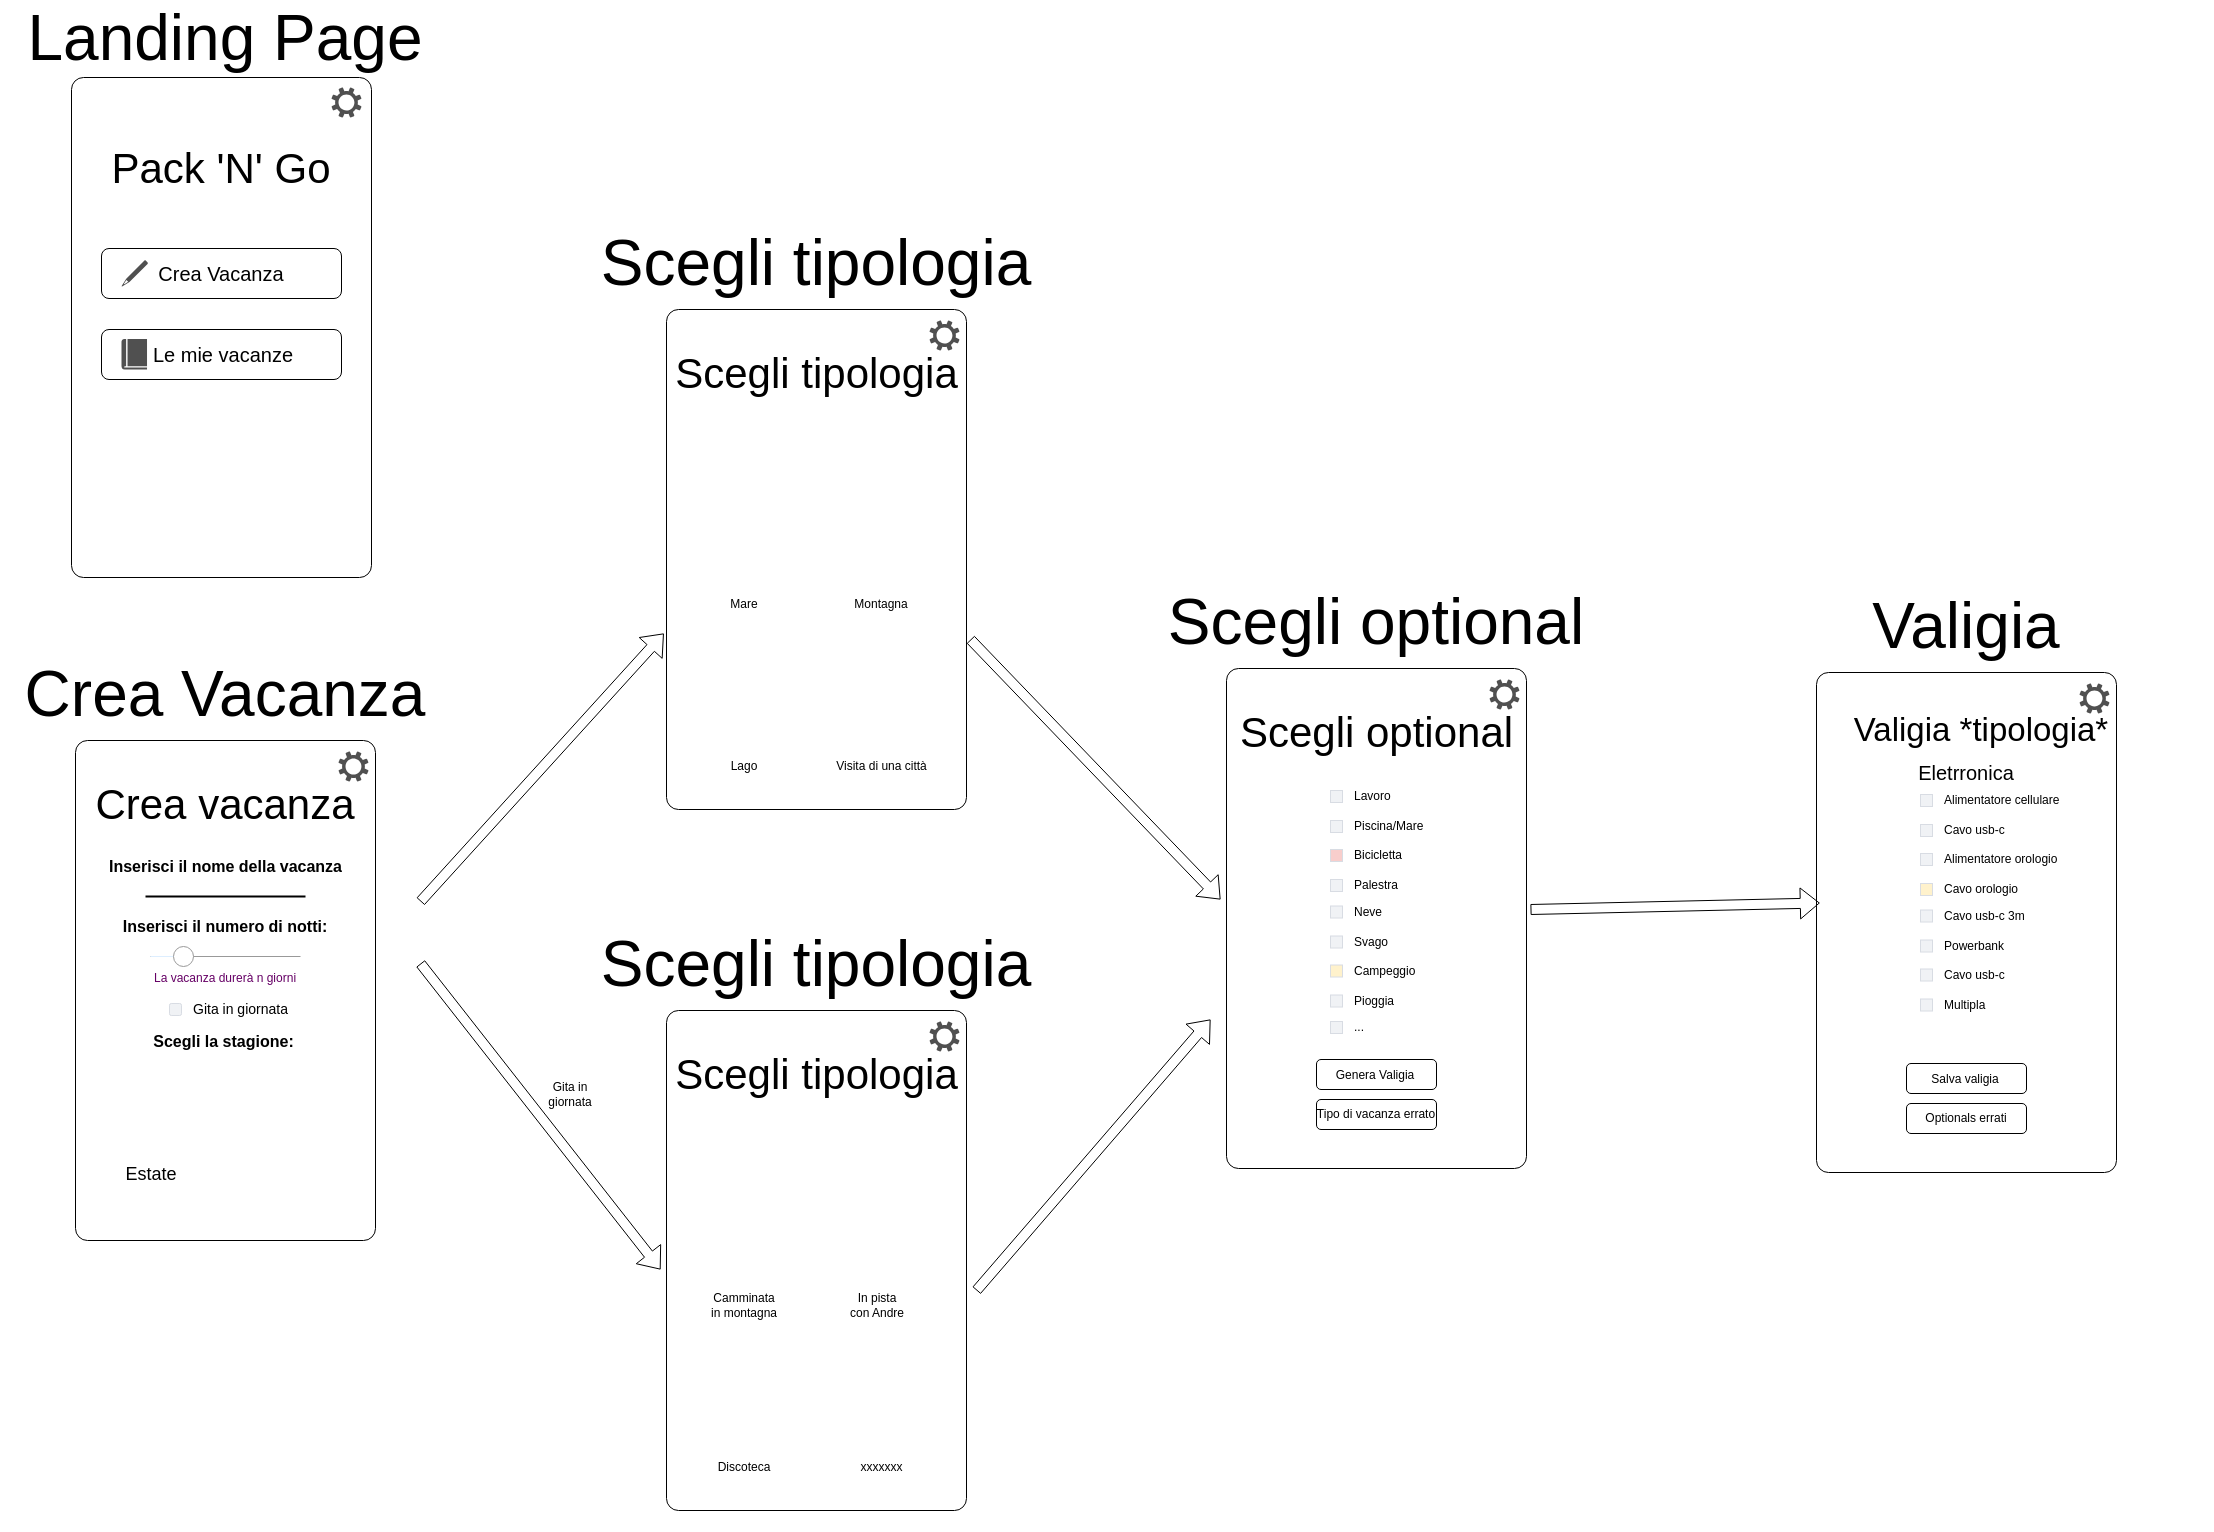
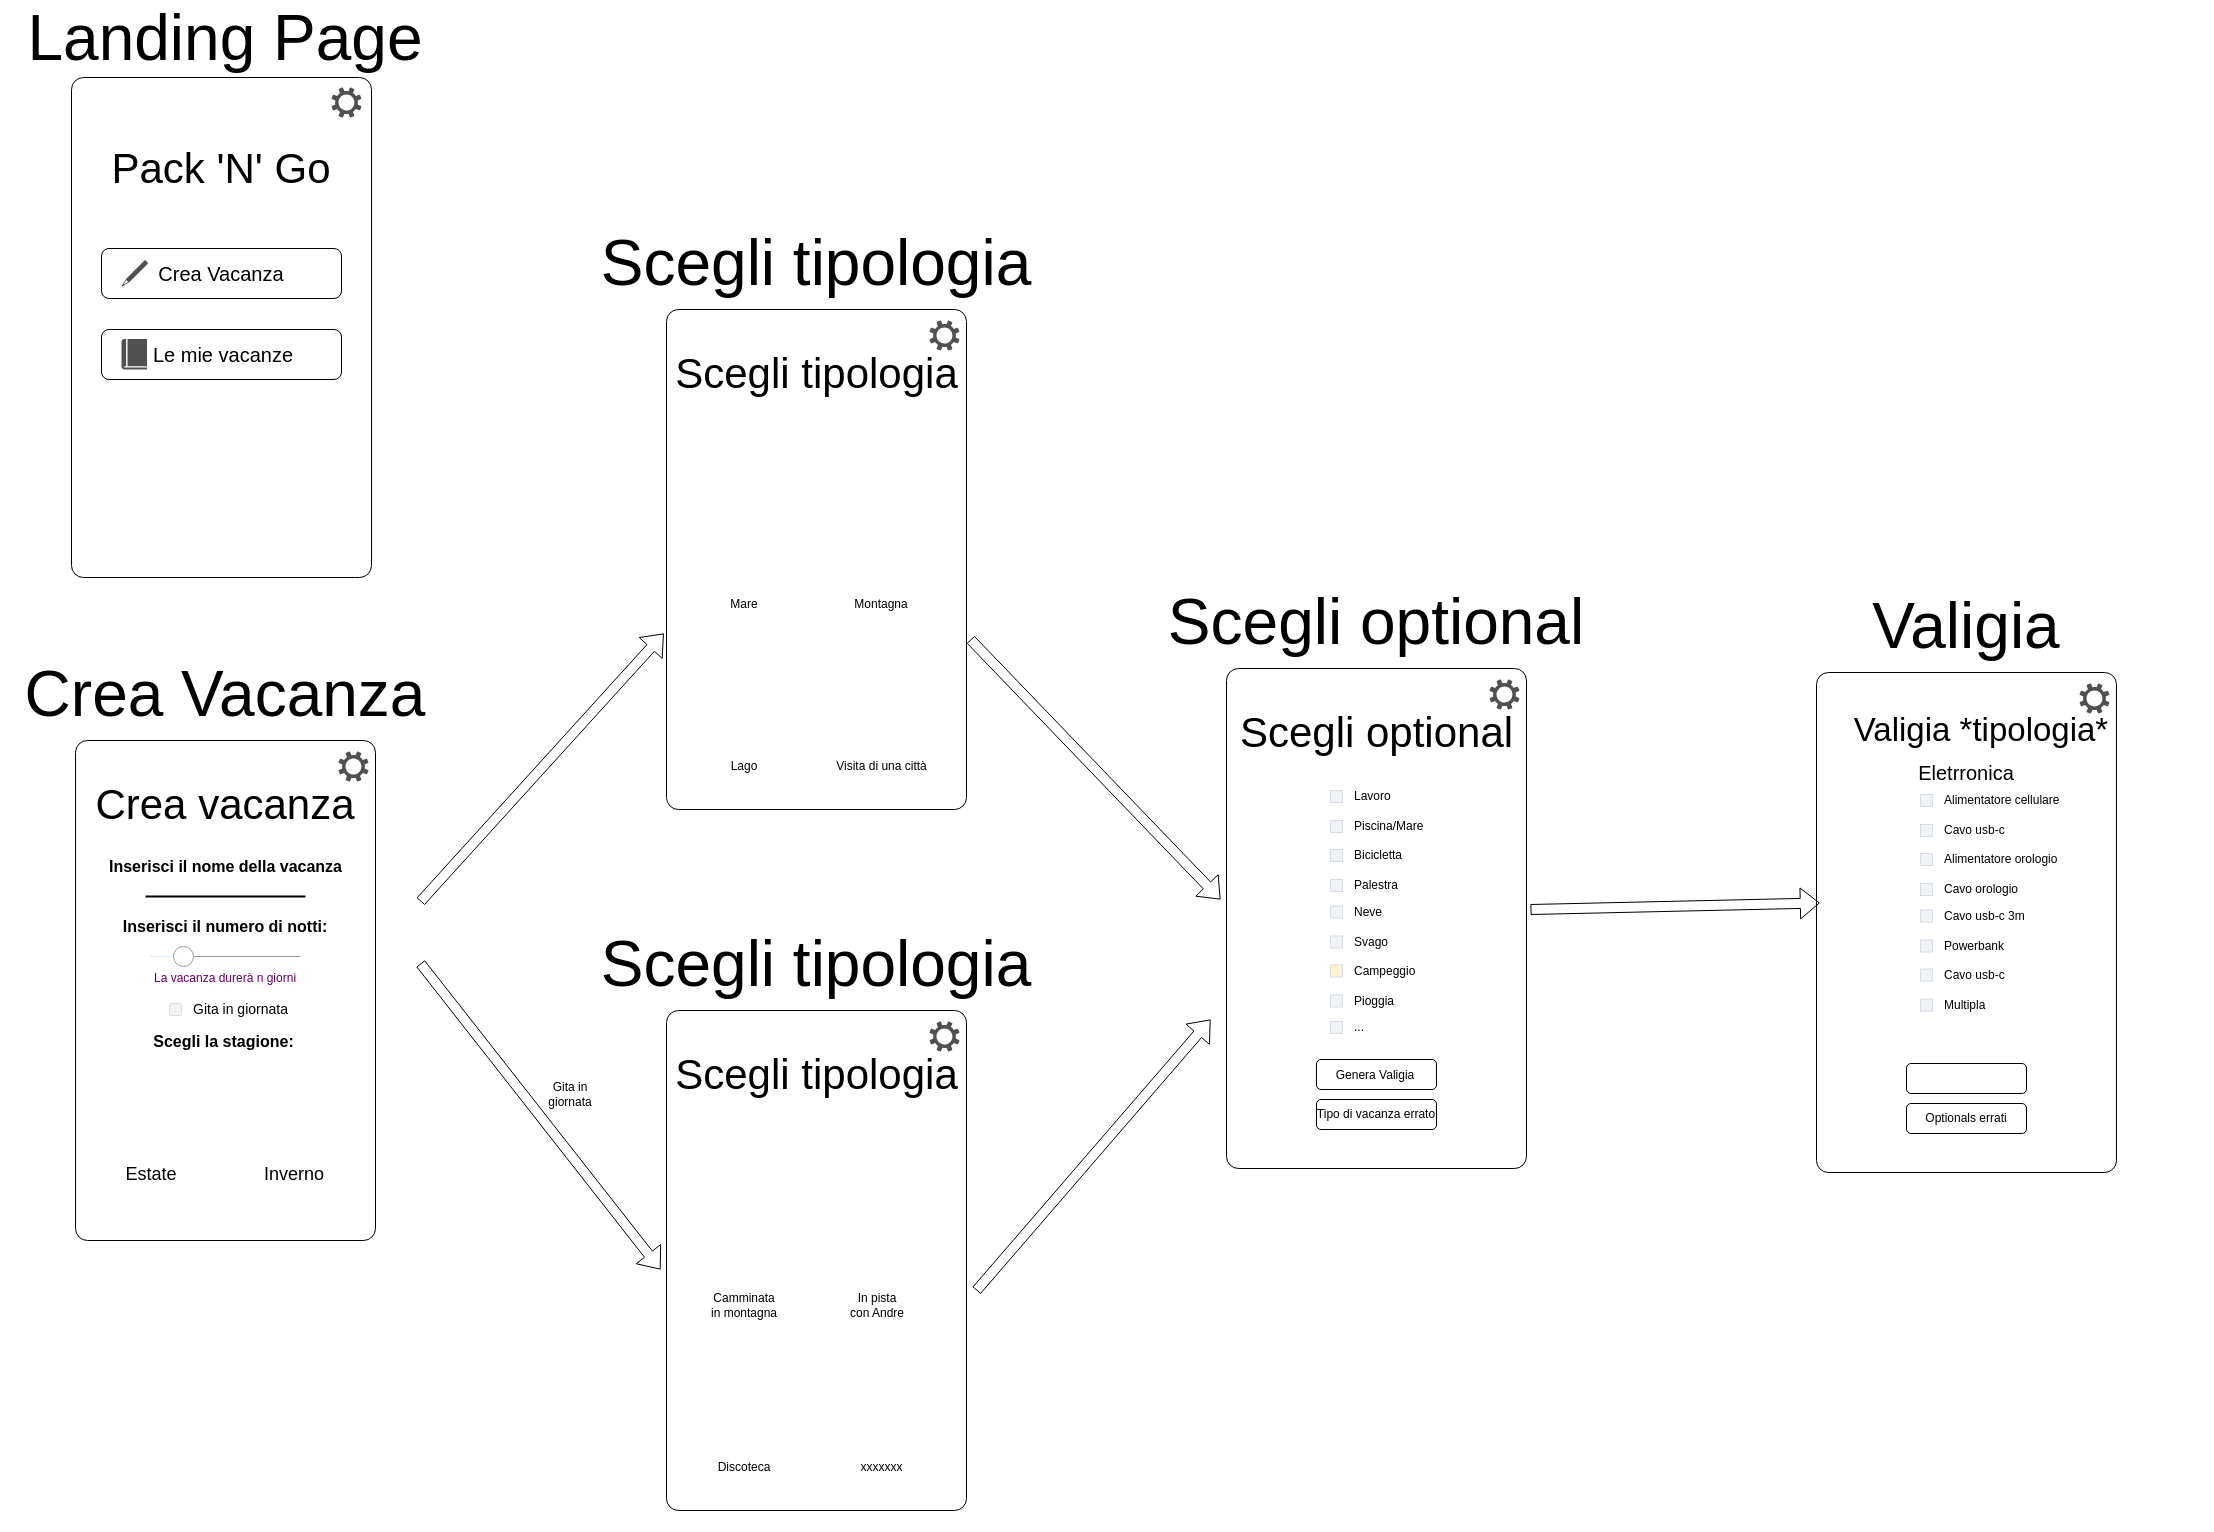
node "Bicicletta": fillcolor #f8cecc -> #f0f2f5
node "Cavo orologio": fillcolor #fff2cc -> #f0f2f5
node "Salva valigia": removed
node "Inverno": added
